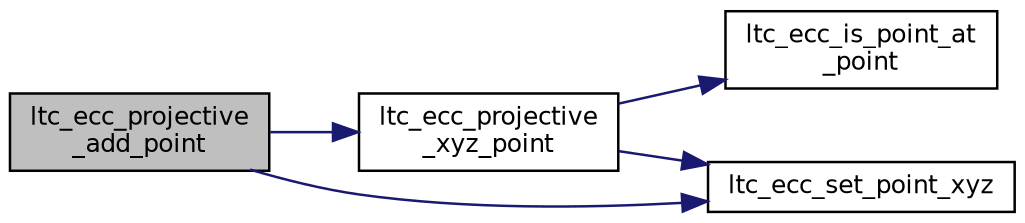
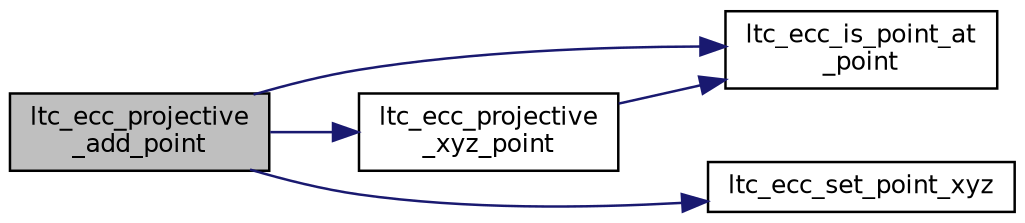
edge "ltc_ecc_projective _add_point" -> "ltc_ecc_is_point_at _point": added
edge "ltc_ecc_projective _xyz_point" -> "ltc_ecc_set_point_xyz": removed
